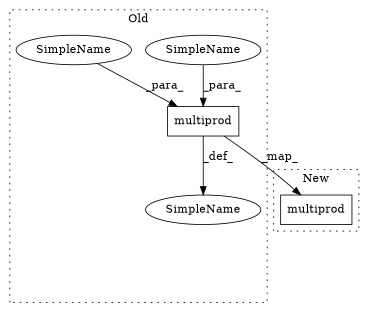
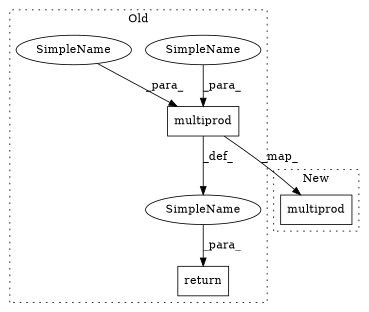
node "return": added
